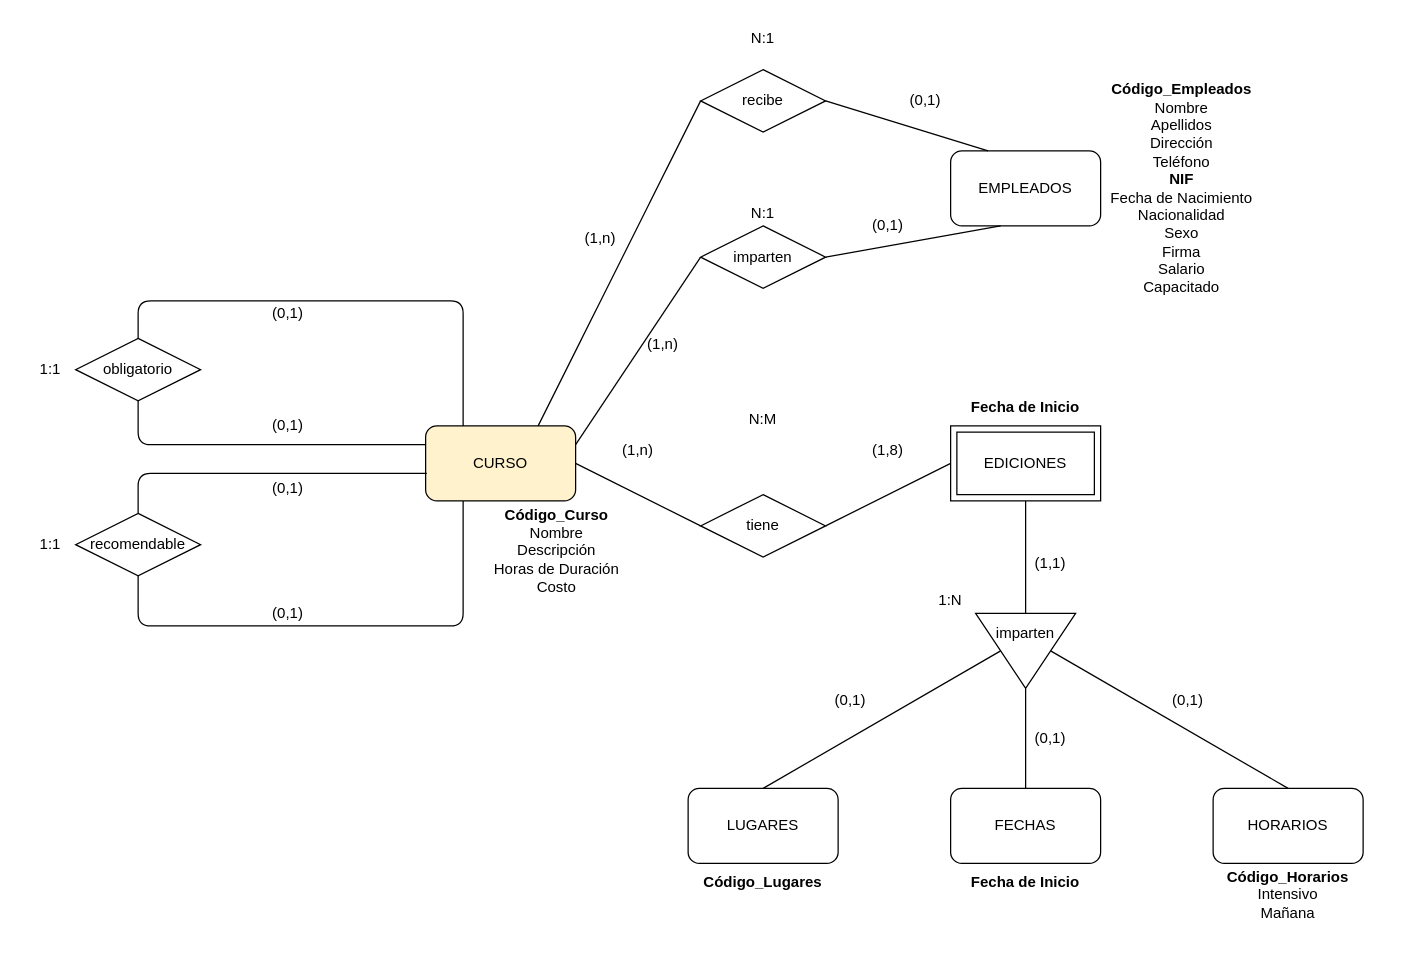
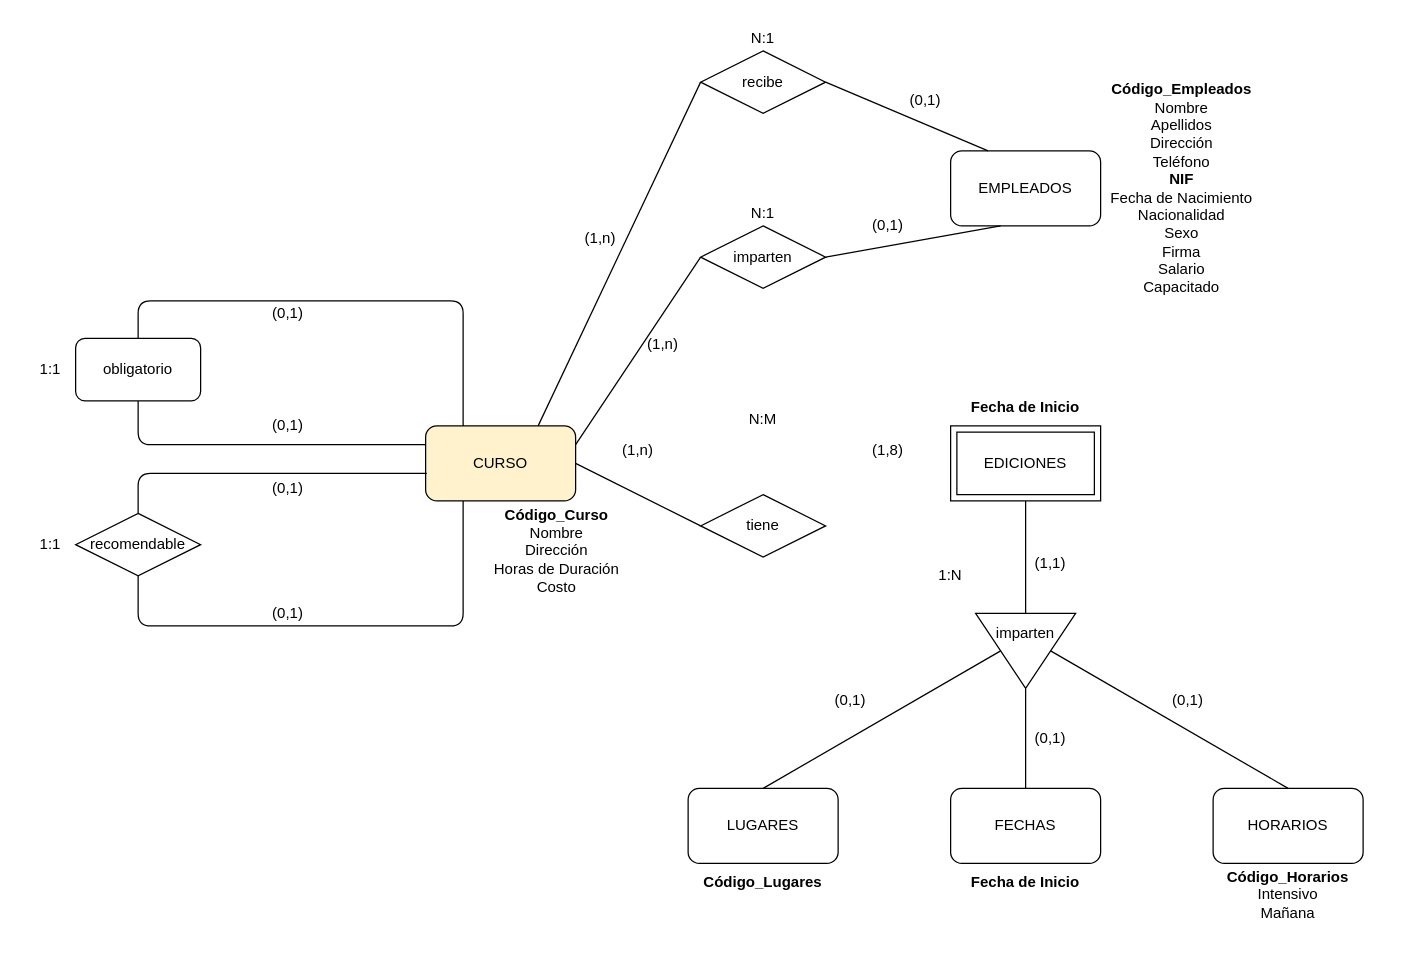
node "recibe": moved (763, 101) -> (763, 82)
node "obligatorio": shape diamond -> rounded rectangle
edge "EDICIONES" -- "tiene": removed
node "Código_Curso Nombre Descripción Horas de Duración Costo": label "Código_Curso Nombre Descripción Horas de Duración Costo" -> "Código_Curso Nombre Dirección Horas de Duración Costo"
node "1:N": moved (951, 601) -> (951, 576)
